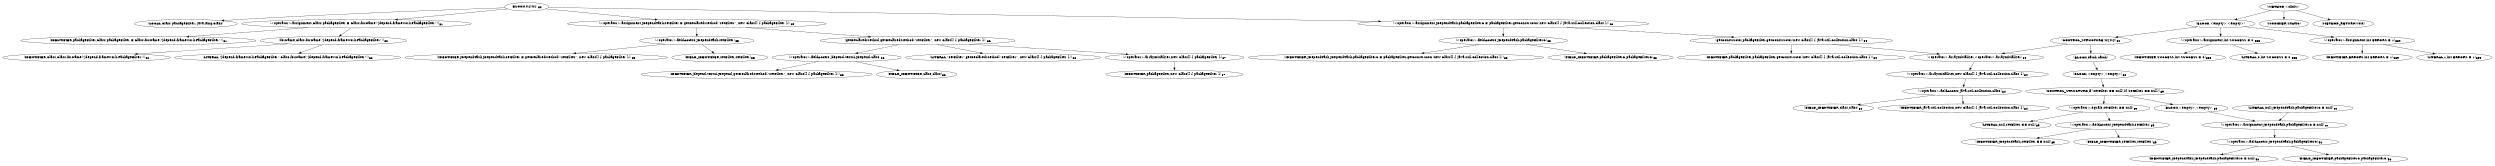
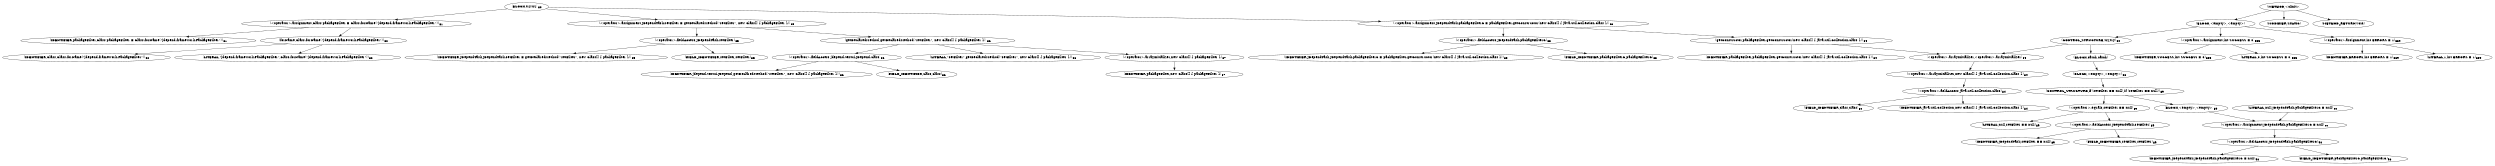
node "(LOCAL,Class packageFilter: java.lang.Class)": removed
